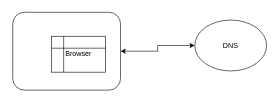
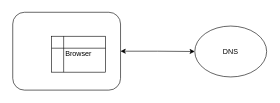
node "DNS": moved (231, 46) -> (231, 52)
